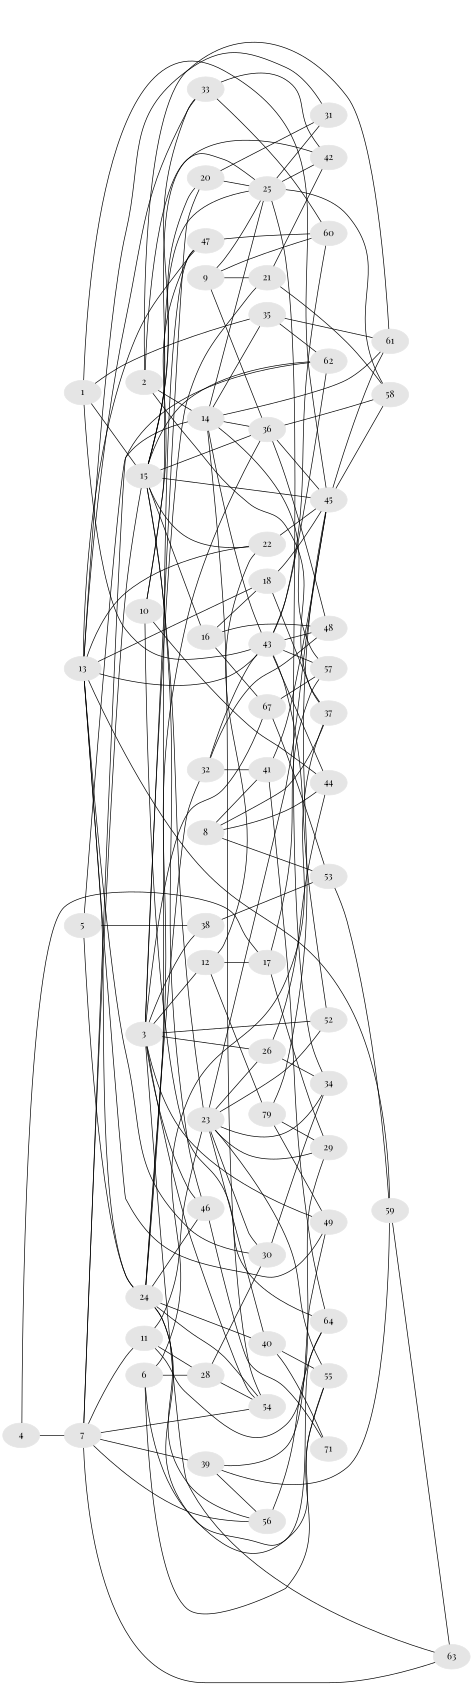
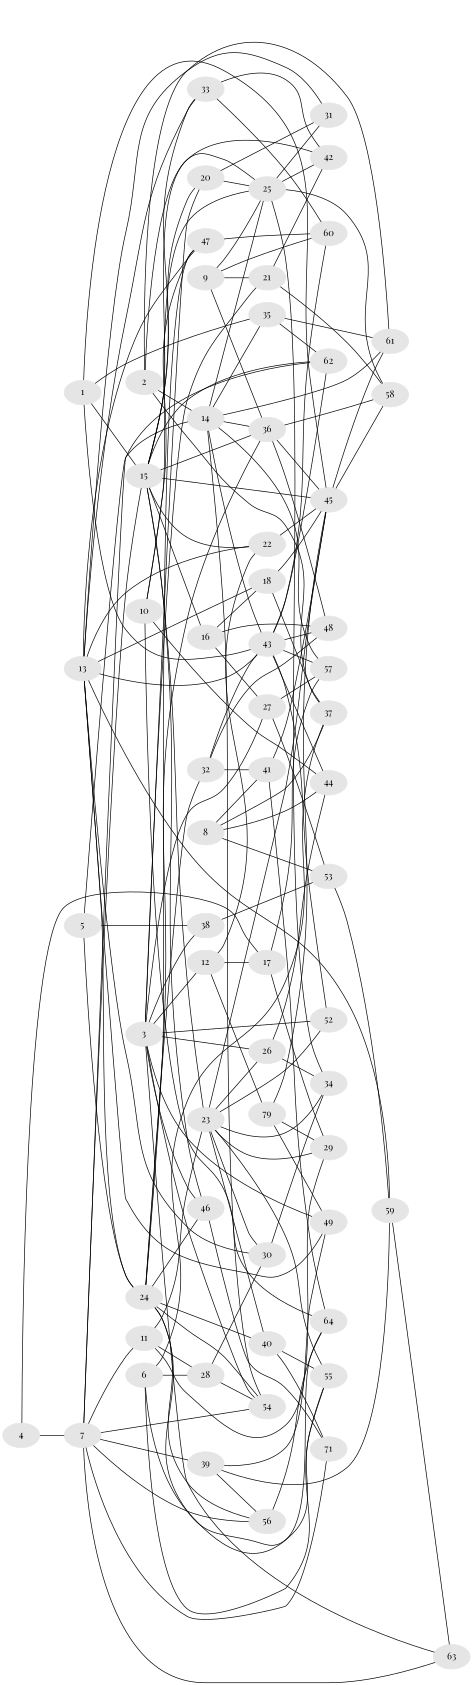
node "67": label "67" -> "27"
edge "7" -- "71": added
